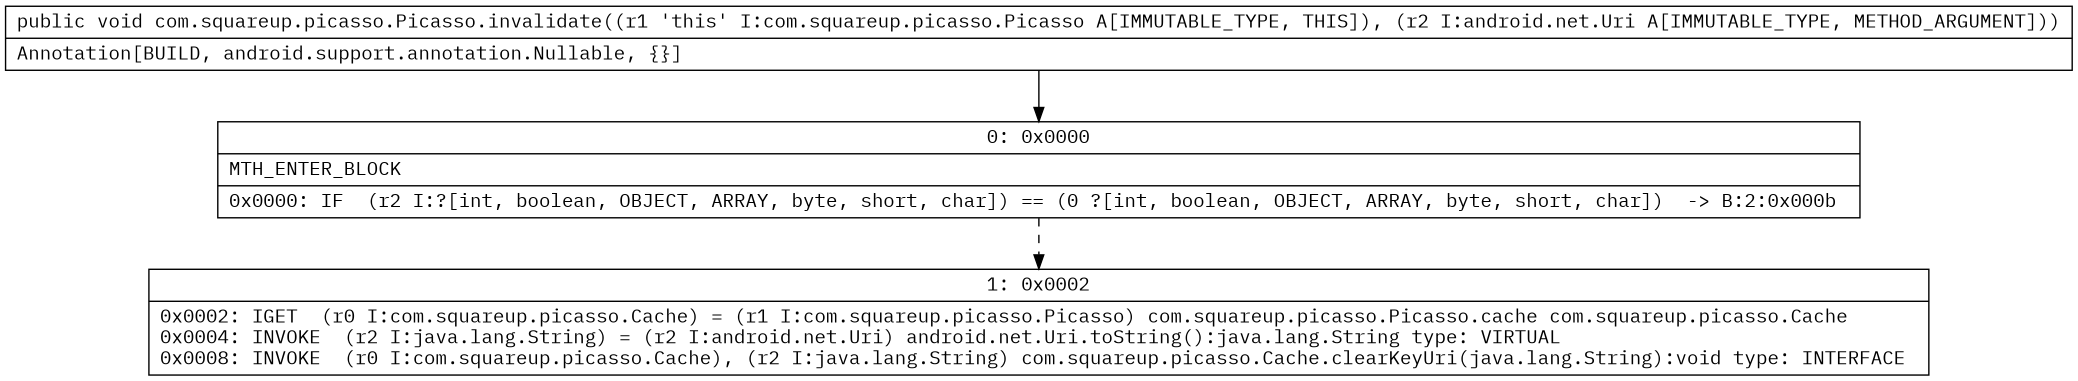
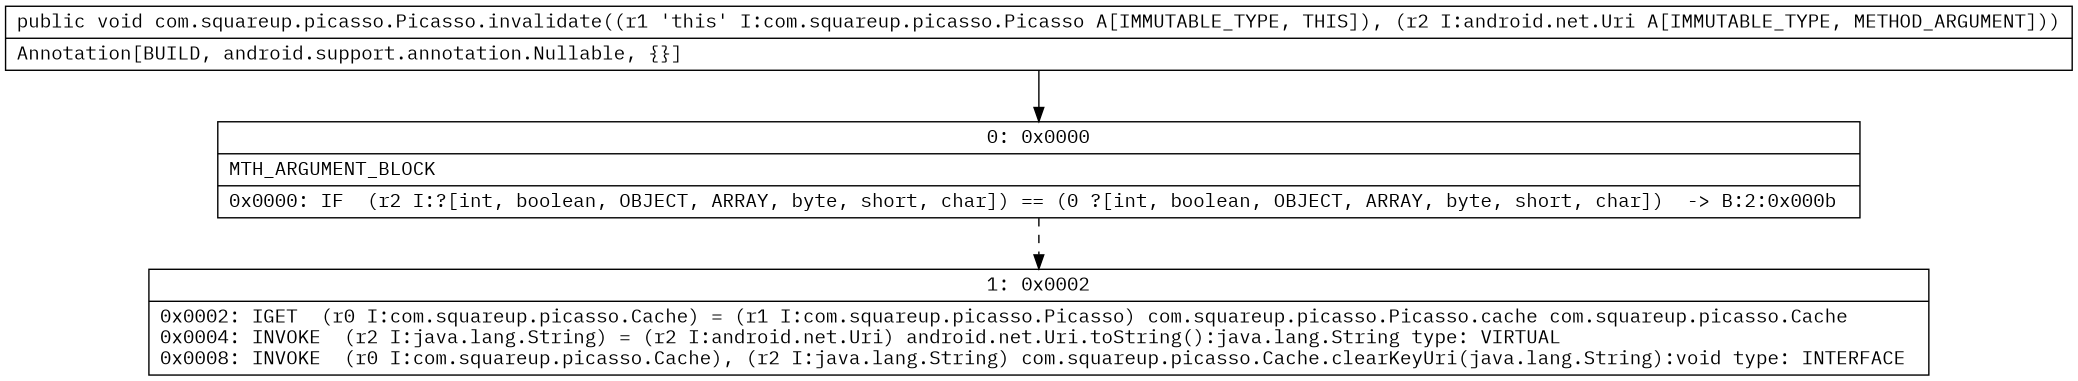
node "0: 0x0000": text "MTH_ENTER_BLOCK" -> "MTH_ARGUMENT_BLOCK"
